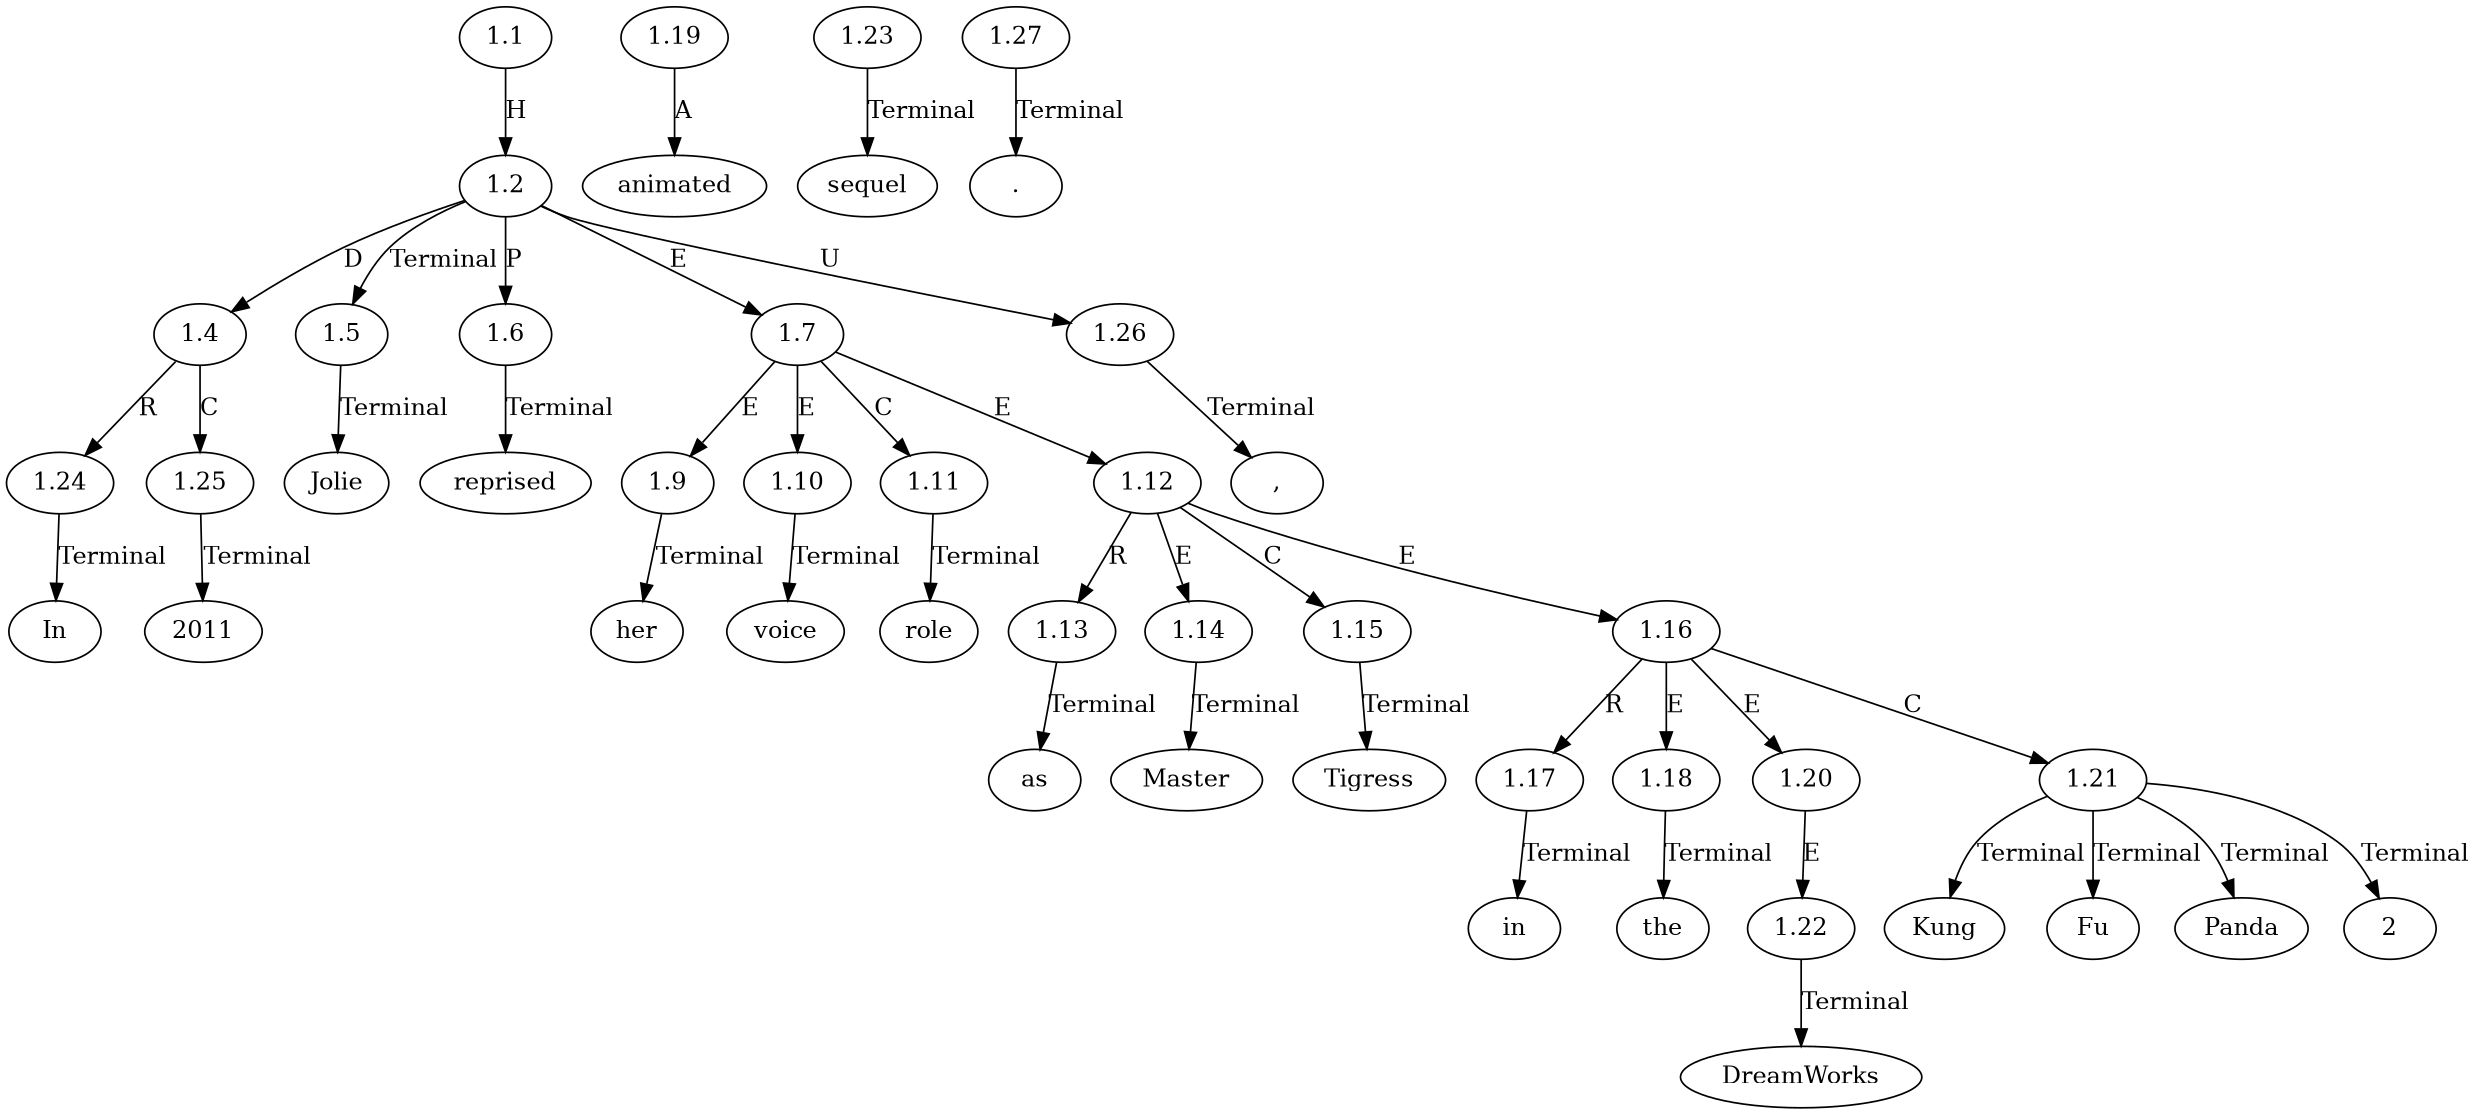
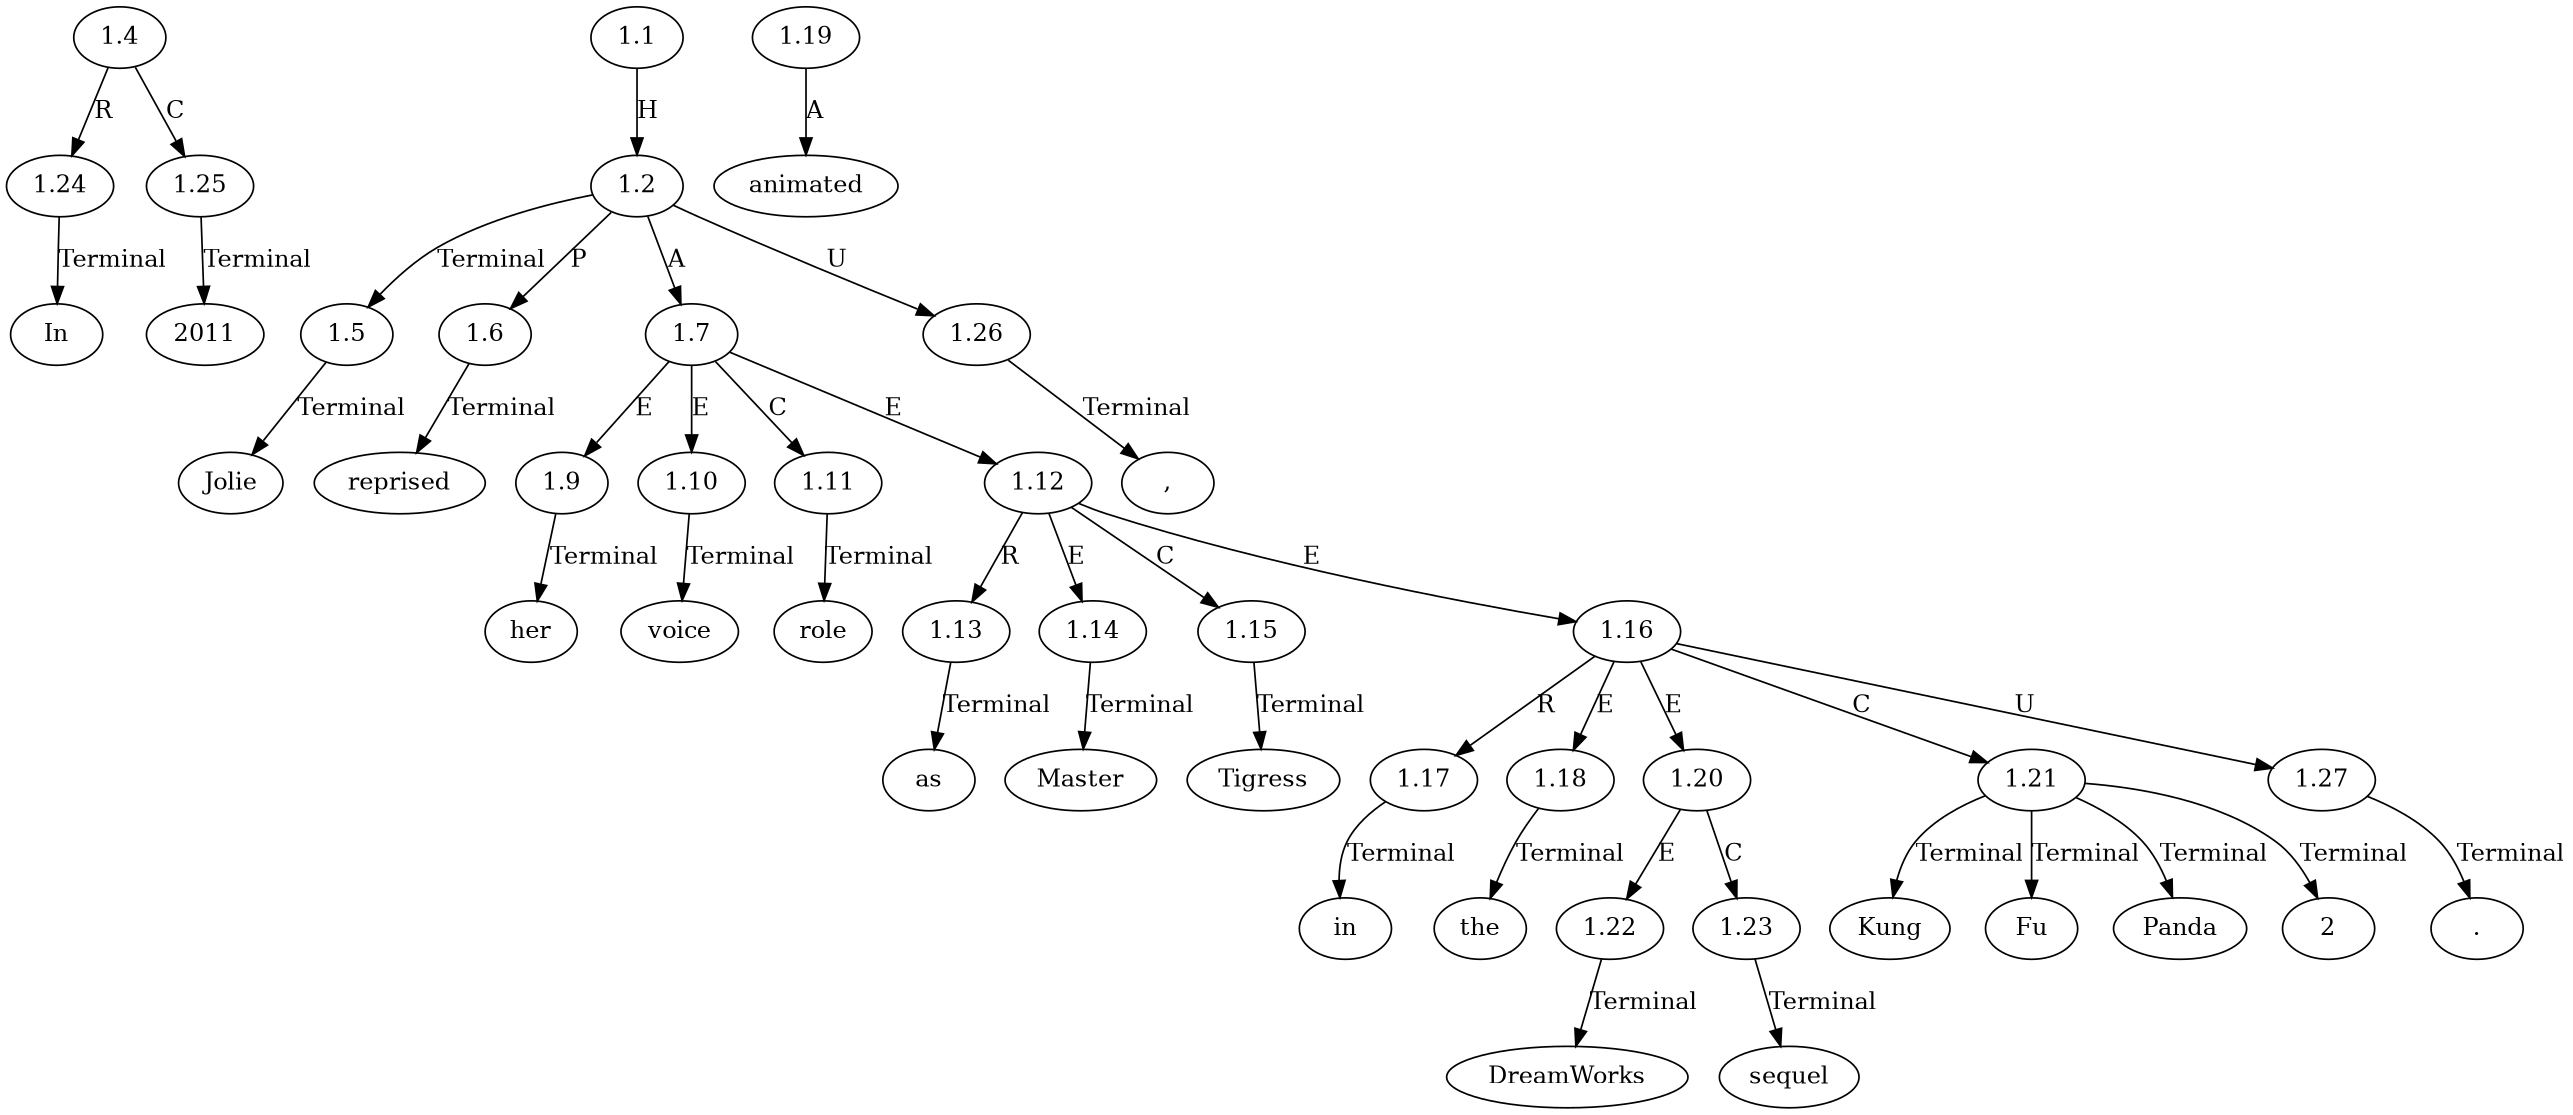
edge "1.2" -> "1.4": removed, label "D"
edge "1.2" -> "1.7": label "E" -> "A"
edge "1.16" -> "1.27": added, label "U"
edge "1.20" -> "1.23": added, label "C"
